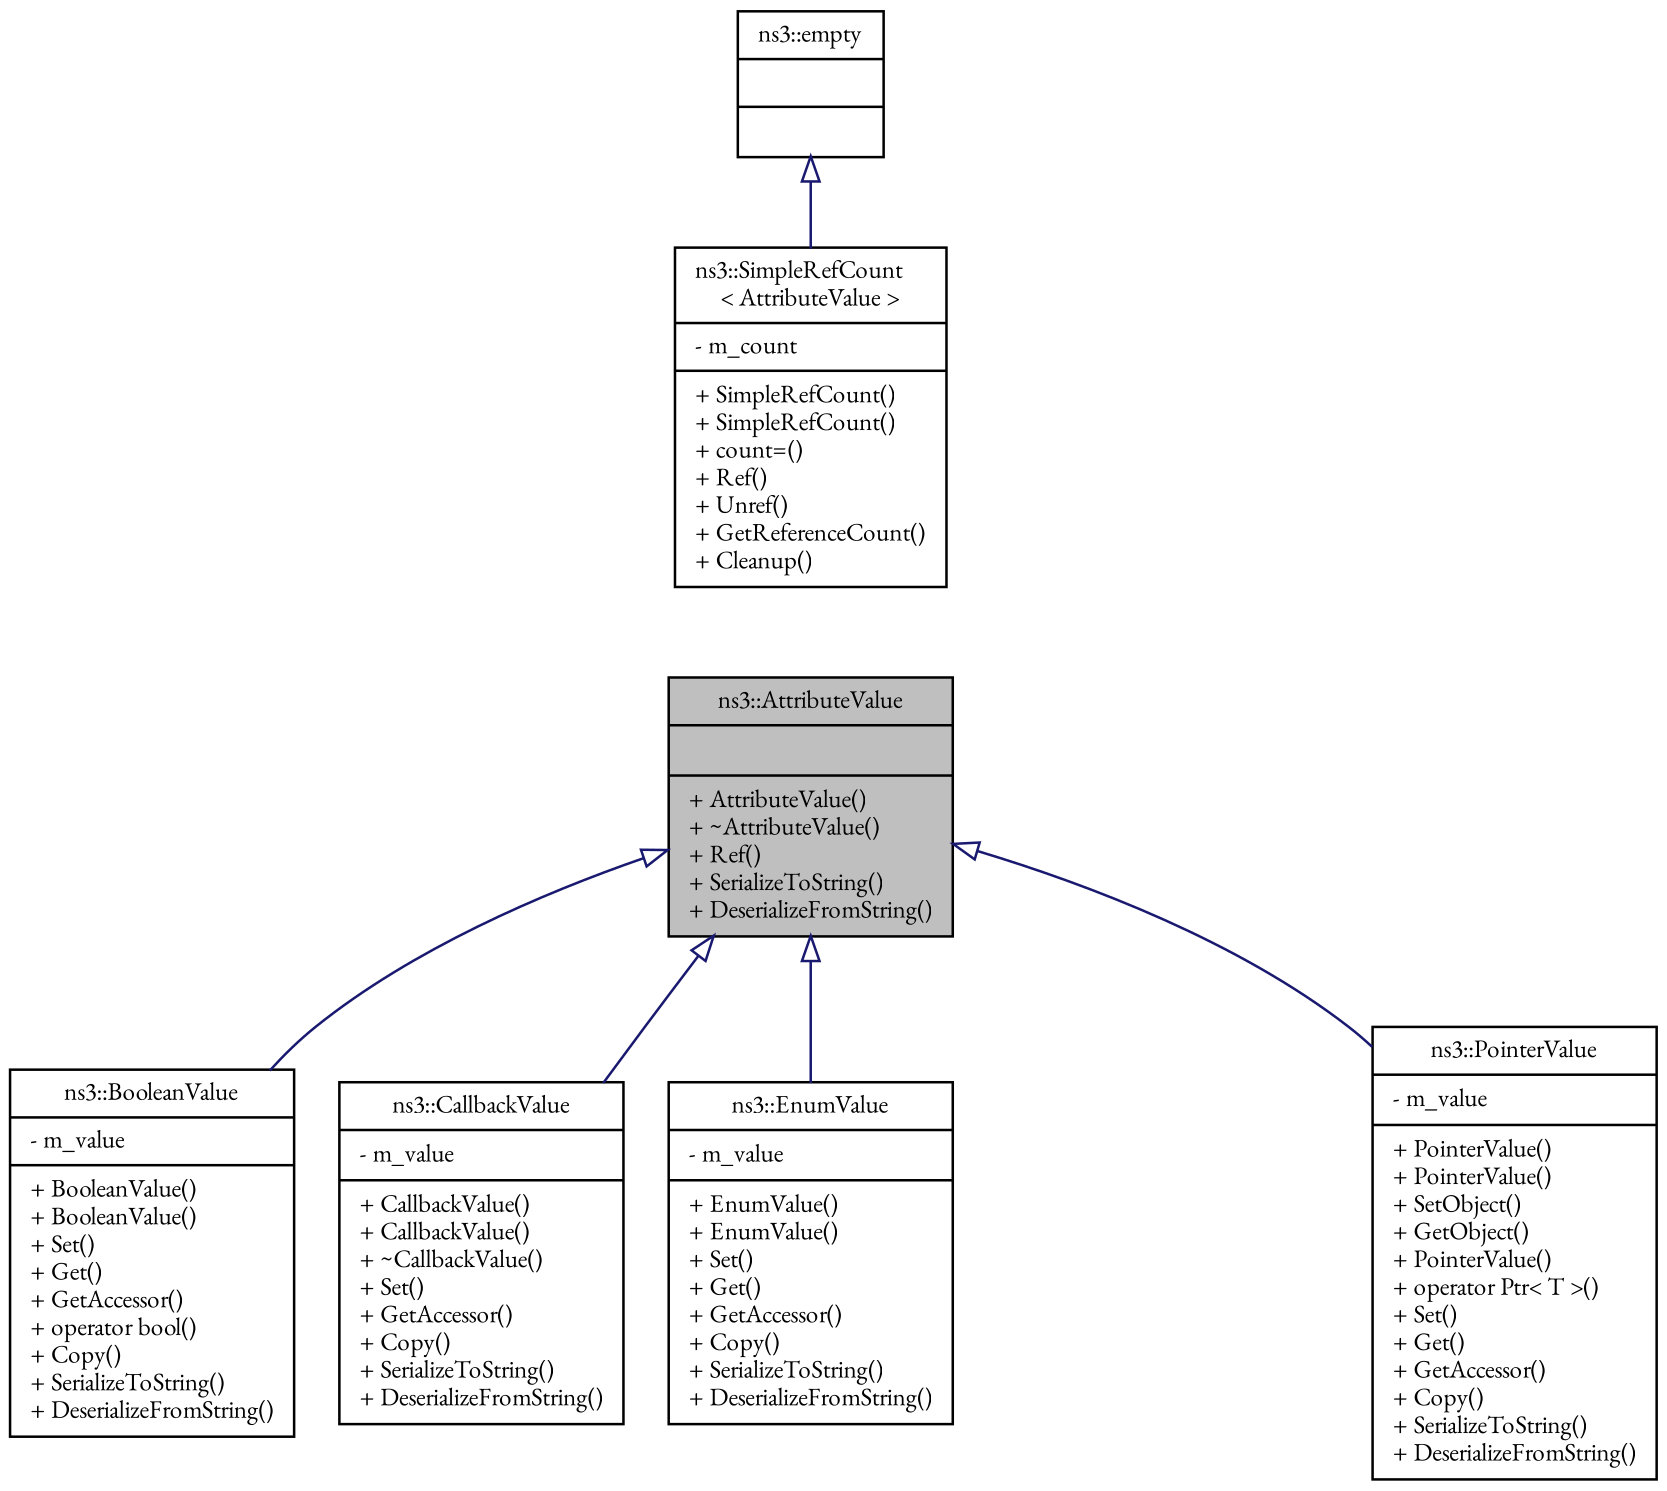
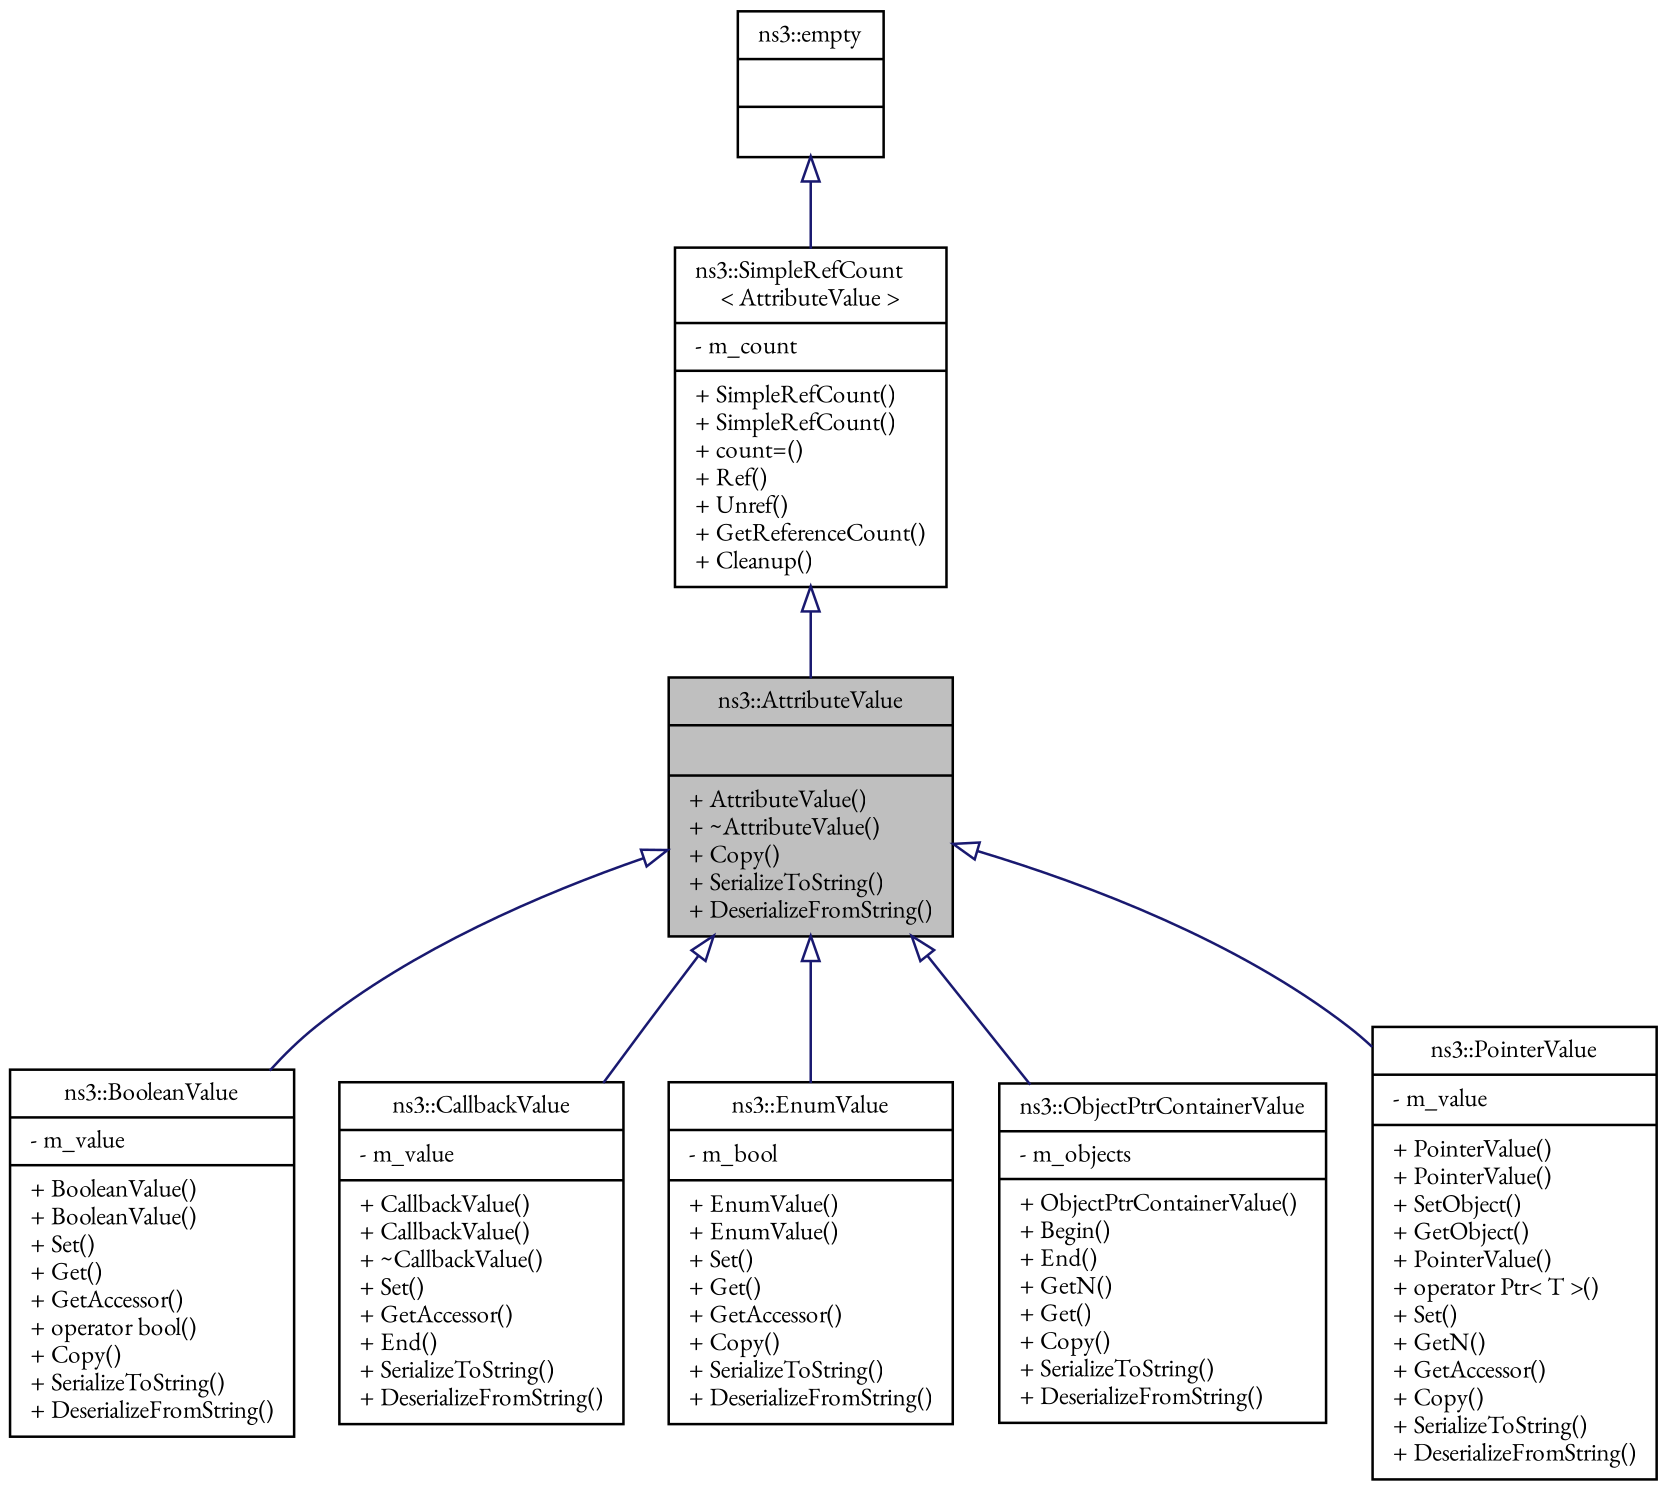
edge "ns3::AttributeValue" -> "ns3::SimpleRefCount": added
node "ns3::AttributeValue": text "+ Ref()" -> "+ Copy()"
node "ns3::EnumValue": text "- m_value" -> "- m_bool"
node "ns3::ObjectPtrContainerValue": added
node "ns3::CallbackValue": text "+ Copy()" -> "+ End()"
node "ns3::PointerValue": text "+ Get()" -> "+ GetN()"
